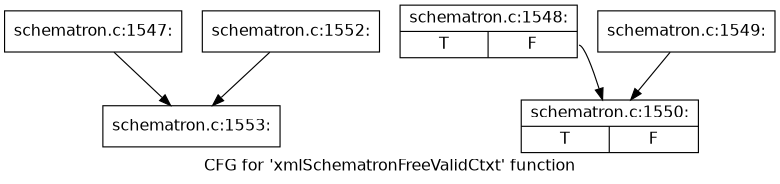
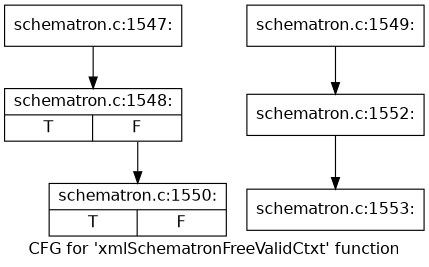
edge "schematron.c:1549:" -> "schematron.c:1550:": now "schematron.c:1549:" -> "schematron.c:1552:"
edge "schematron.c:1547:" -> "schematron.c:1553:": now "schematron.c:1547:" -> "schematron.c:1548:"
